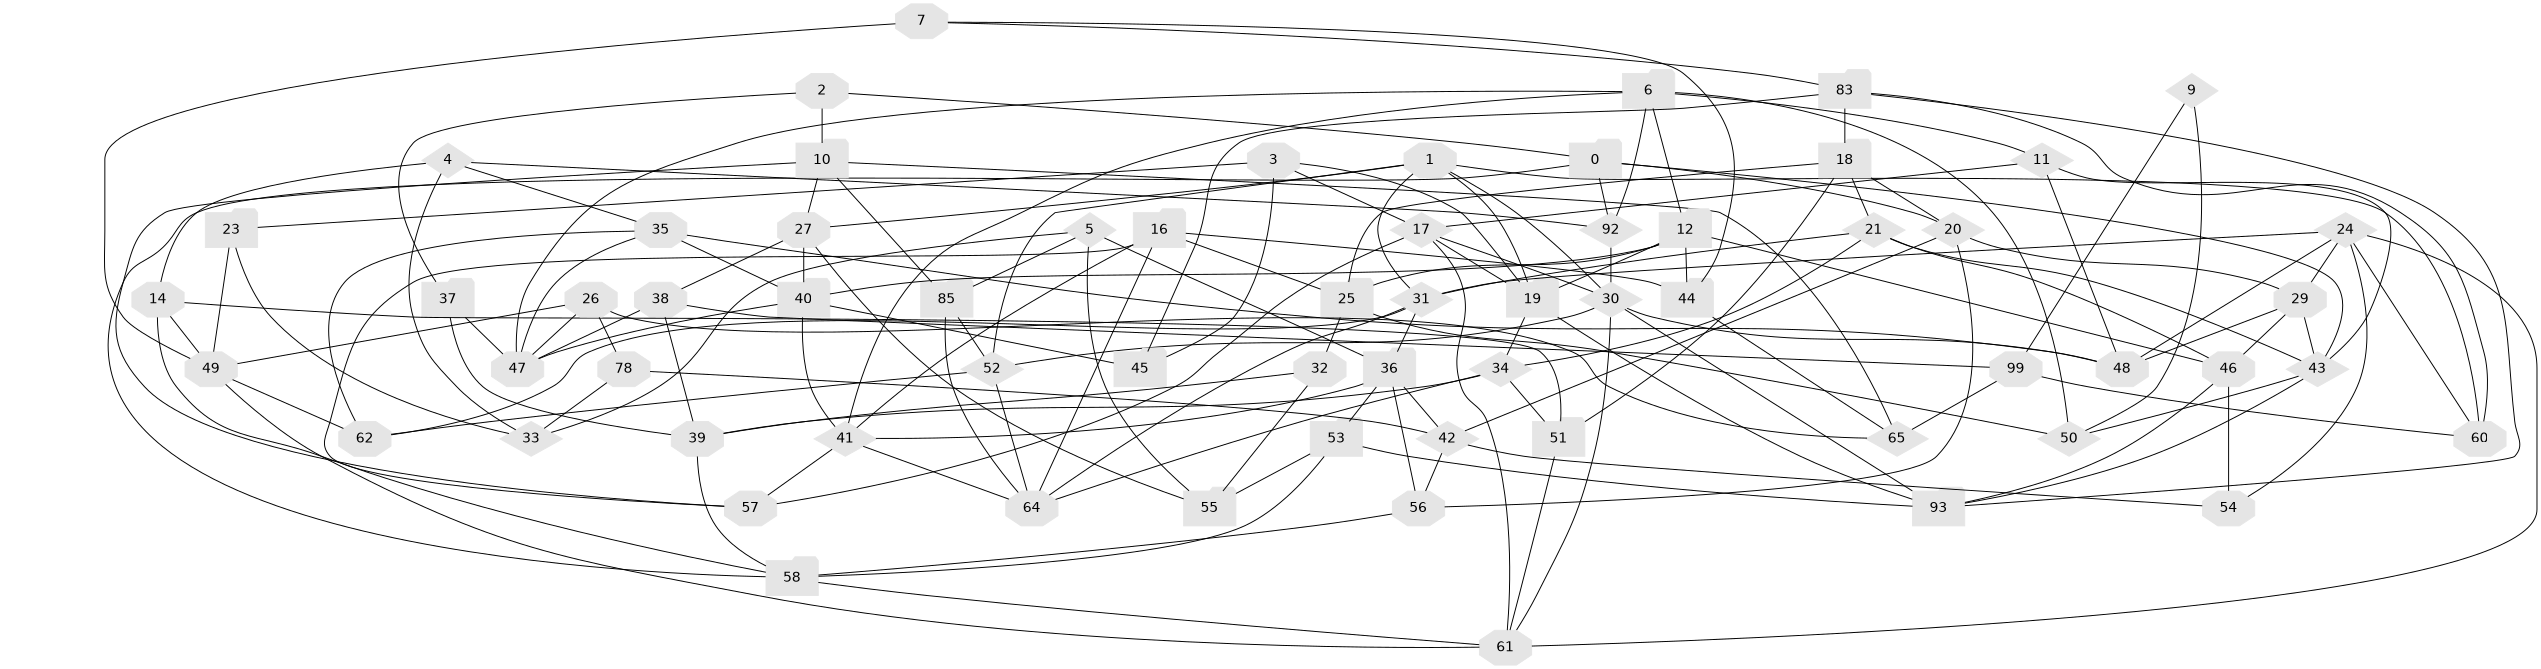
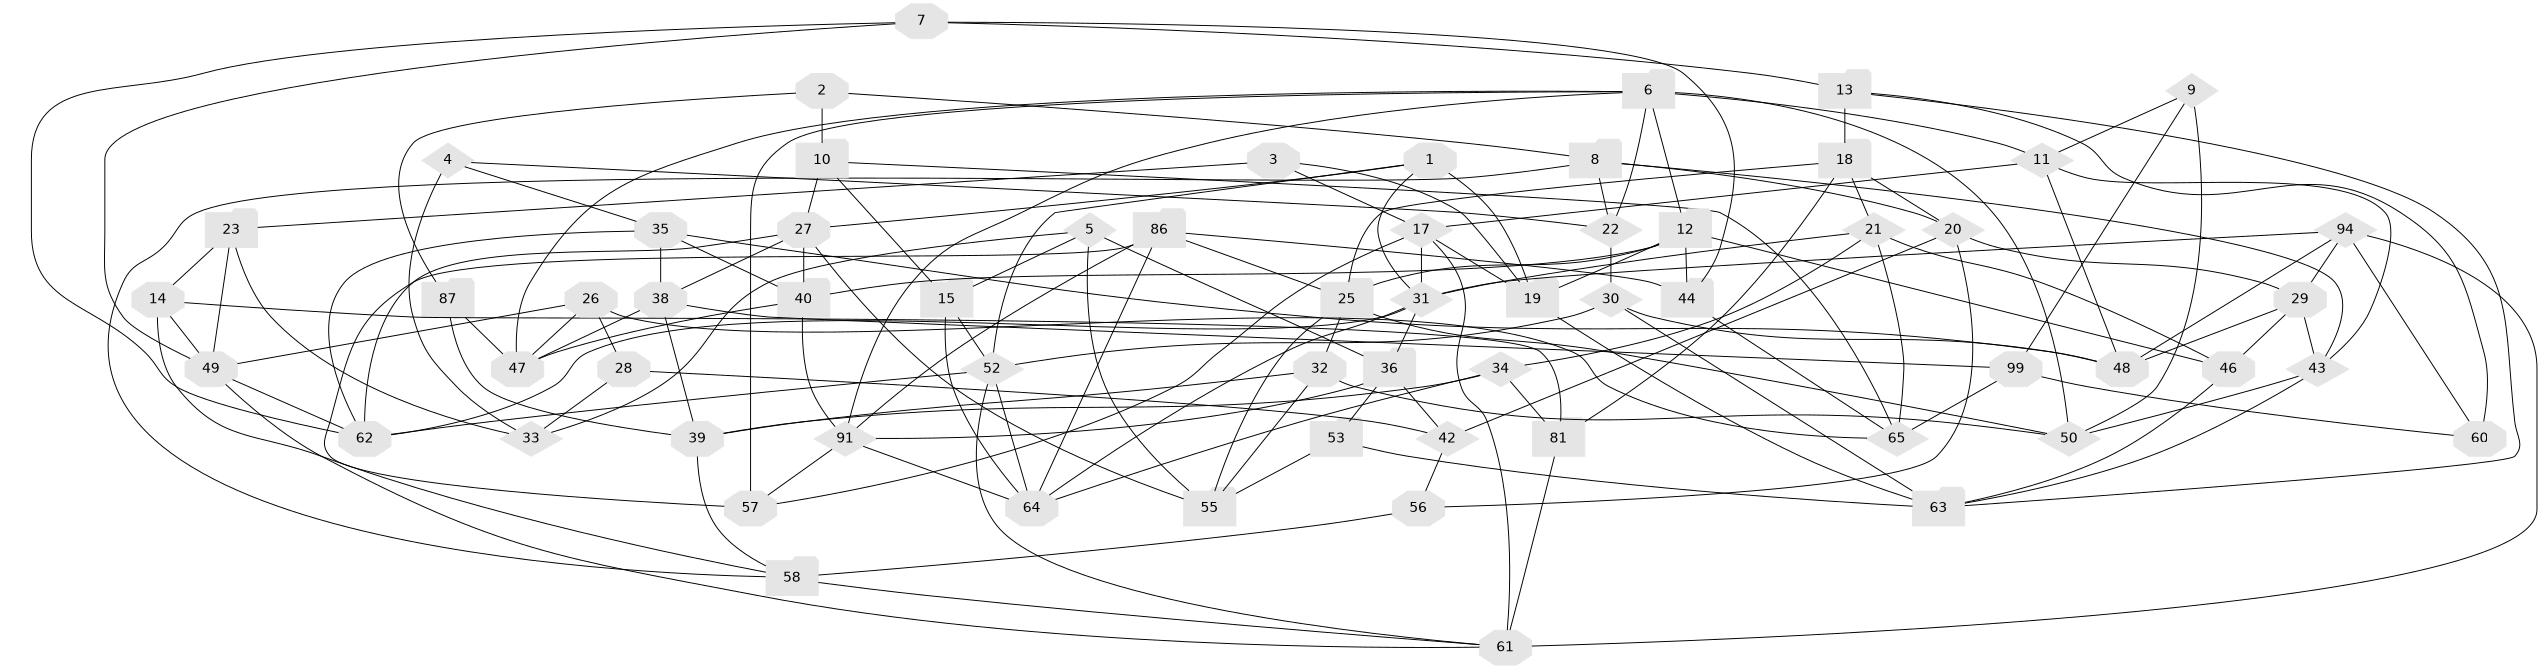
edge "7" -- "62": added
node "83": label "83" -> "13"
edge "9" -- "11": added
node "0": label "0" -> "8"
edge "1" -- "60": removed
edge "4" -- "14": now "23" -- "14"
edge "1" -- "30": removed
node "16": label "16" -> "86"
node "92": label "92" -> "22"
node "24": label "24" -> "94"
edge "10" -- "57": now "6" -- "57"
edge "27" -- "62": added
edge "17" -- "30": now "17" -- "31"
edge "35" -- "47": now "35" -- "38"
edge "21" -- "43": now "21" -- "65"
node "37": label "37" -> "87"
node "85": label "85" -> "15"
edge "19" -- "34": removed
node "78": label "78" -> "28"
node "45": removed
edge "25" -- "55": added
edge "32" -- "50": added
node "41": label "41" -> "91"
edge "36" -- "56": removed
node "51": label "51" -> "81"
edge "30" -- "61": now "52" -- "61"
node "93": label "93" -> "63"
node "54": removed
edge "53" -- "58": removed
